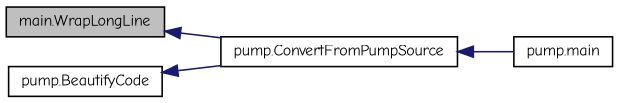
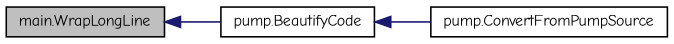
edge "pump.ConvertFromPumpSource" -> "main.WrapLongLine": now "pump.BeautifyCode" -> "main.WrapLongLine"
node "pump.main": removed
